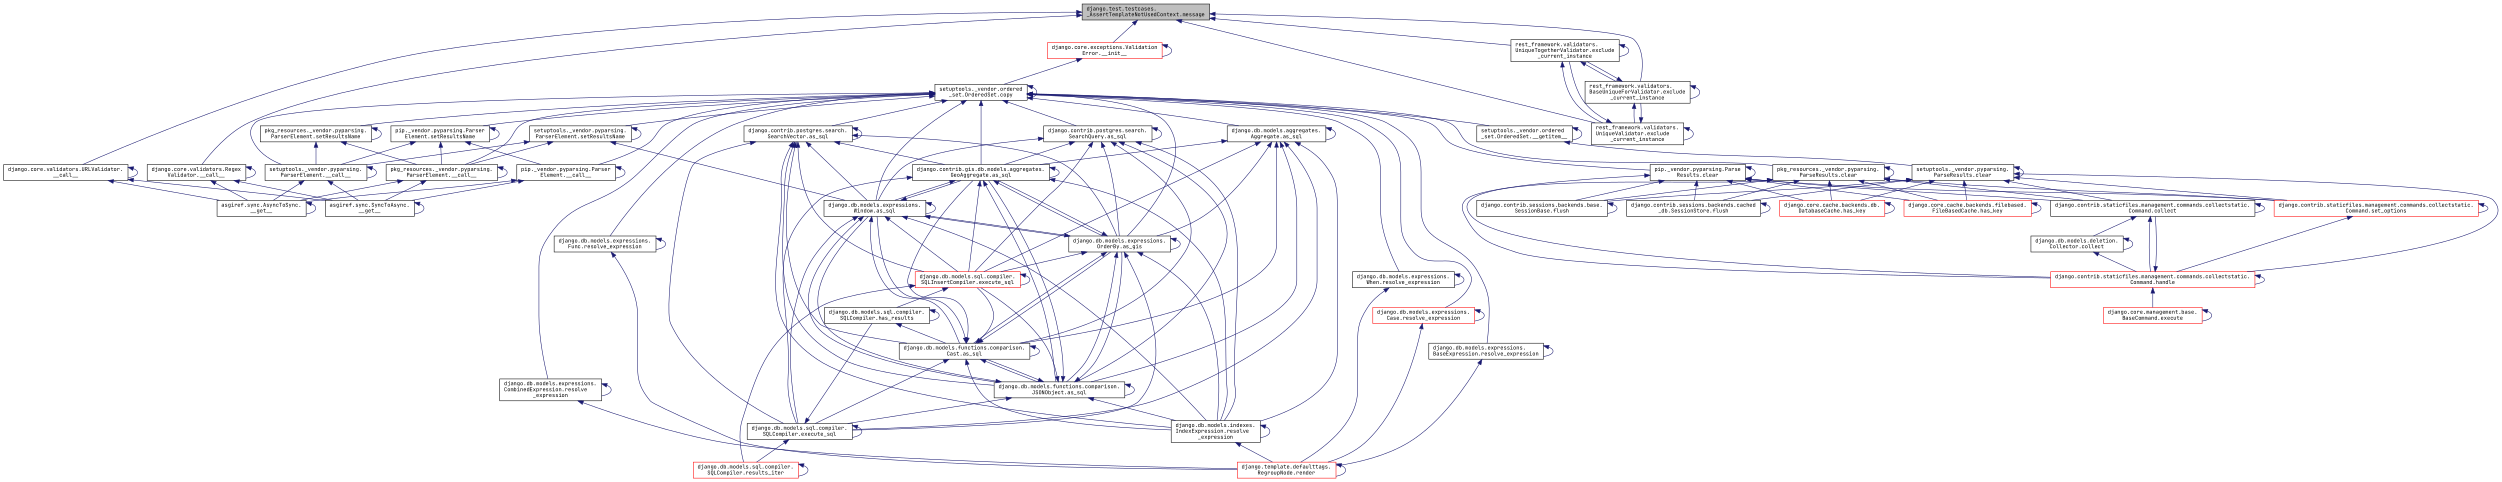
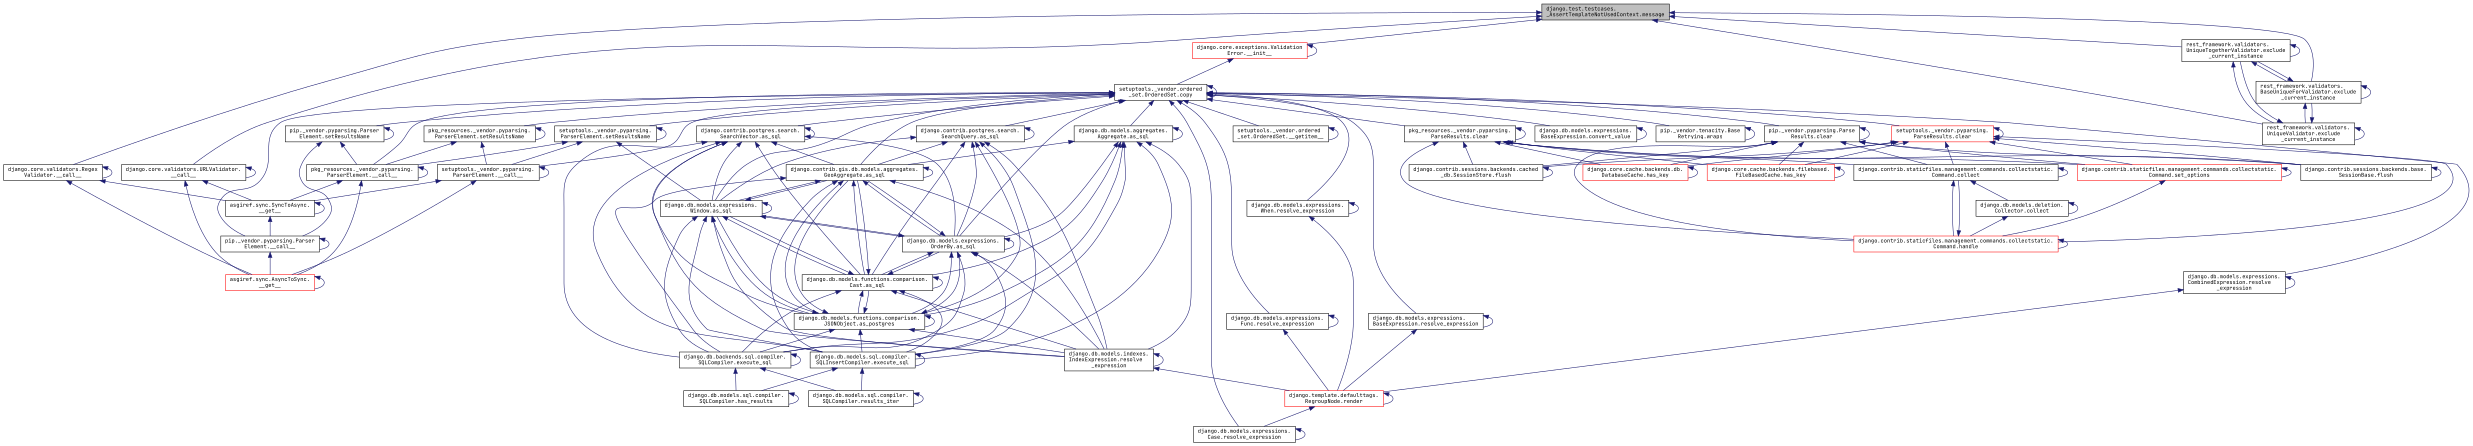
node "django.db.models.expressions. BaseExpression.convert_value": added
node "pip._vendor.tenacity.Base Retrying.wraps": added
edge "setuptools._vendor.pyparsing. ParserElement.__call__" -> "pip._vendor.pyparsing.Parser Element.setResultsName": removed
edge "setuptools._vendor.pyparsing. ParseResults.clear" -> "setuptools._vendor.ordered _set.OrderedSet.__getitem__": now "setuptools._vendor.pyparsing. ParseResults.clear" -> "setuptools._vendor.ordered _set.OrderedSet.copy"
node "setuptools._vendor.pyparsing. ParseResults.clear": color black -> red
edge "asgiref.sync.SyncToAsync. __get__" -> "pip._vendor.pyparsing.Parser Element.__call__": reversed
node "asgiref.sync.AsyncToSync. __get__": color black -> red
node "django.db.models.expressions. OrderBy.as_gis": label "django.db.models.expressions. OrderBy.as_gis" -> "django.db.models.expressions. OrderBy.as_sql"
node "django.db.models.sql.compiler. SQLInsertCompiler.execute_sql": color red -> black
node "django.db.models.expressions. Case.resolve_expression": color red -> black
node "django.core.management.base. BaseCommand.execute": removed
edge "django.db.models.functions.comparison. Cast.as_sql" -> "django.db.models.sql.compiler. SQLCompiler.has_results": now "django.db.models.functions.comparison. Cast.as_sql" -> "django.contrib.gis.db.models.aggregates. GeoAggregate.as_sql"
node "django.db.models.functions.comparison. JSONObject.as_sql": label "django.db.models.functions.comparison. JSONObject.as_sql" -> "django.db.models.functions.comparison. JSONObject.as_postgres"
edge "django.template.defaulttags. RegroupNode.render" -> "django.db.models.expressions. Case.resolve_expression": reversed
node "django.db.models.sql.compiler. SQLCompiler.execute_sql": label "django.db.models.sql.compiler. SQLCompiler.execute_sql" -> "django.db.backends.sql.compiler. SQLCompiler.execute_sql"
node "django.db.models.sql.compiler. SQLCompiler.results_iter": color red -> black
